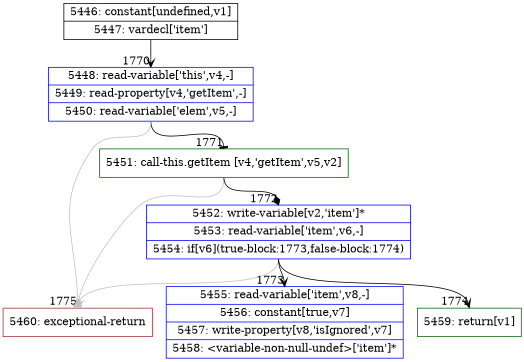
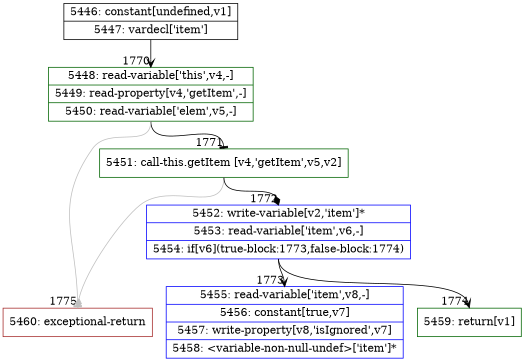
node "5448: read-variable['this',v4,-]": color blue -> darkgreen
edge "5452: write-variable[v2,'item']*" -> "5460: exceptional-return": removed
